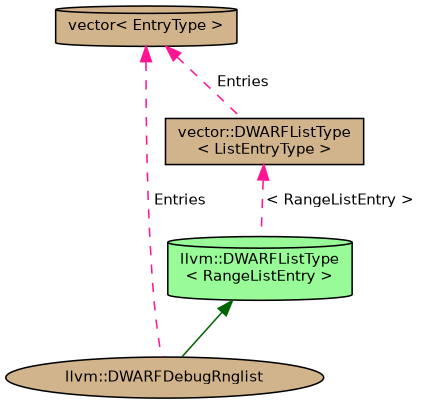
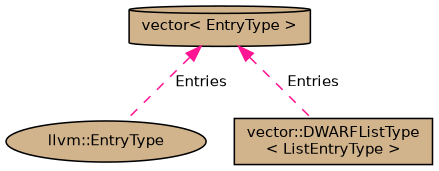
node "llvm::DWARFListType < RangeListEntry >": removed
node "llvm::DWARFDebugRnglist": label "llvm::DWARFDebugRnglist" -> "llvm::EntryType"
